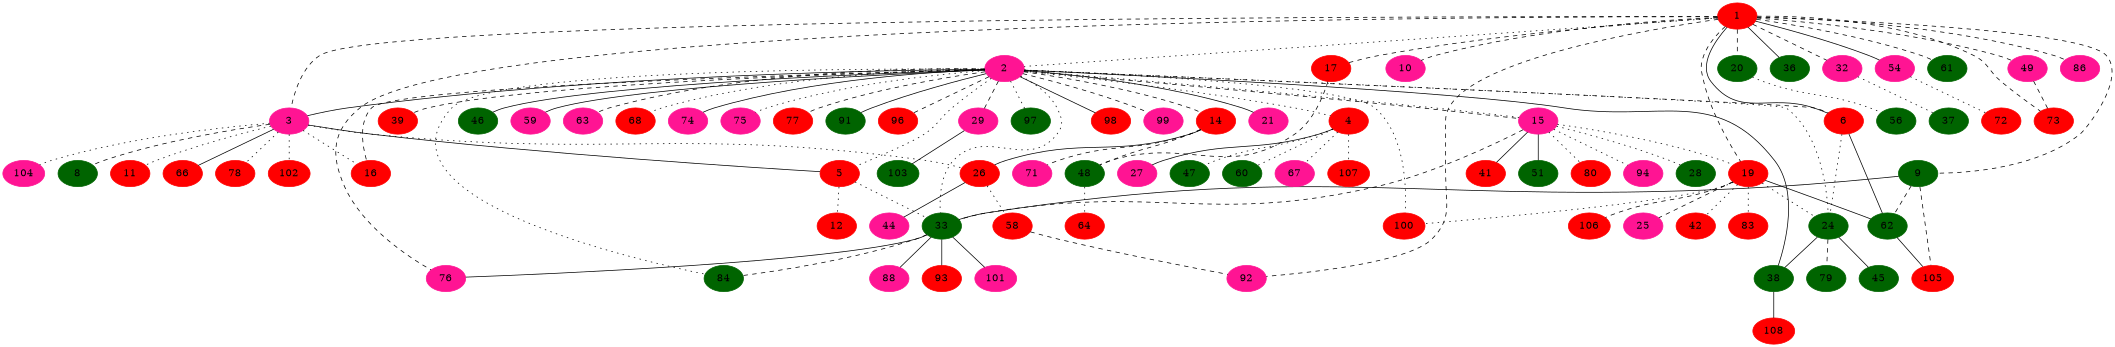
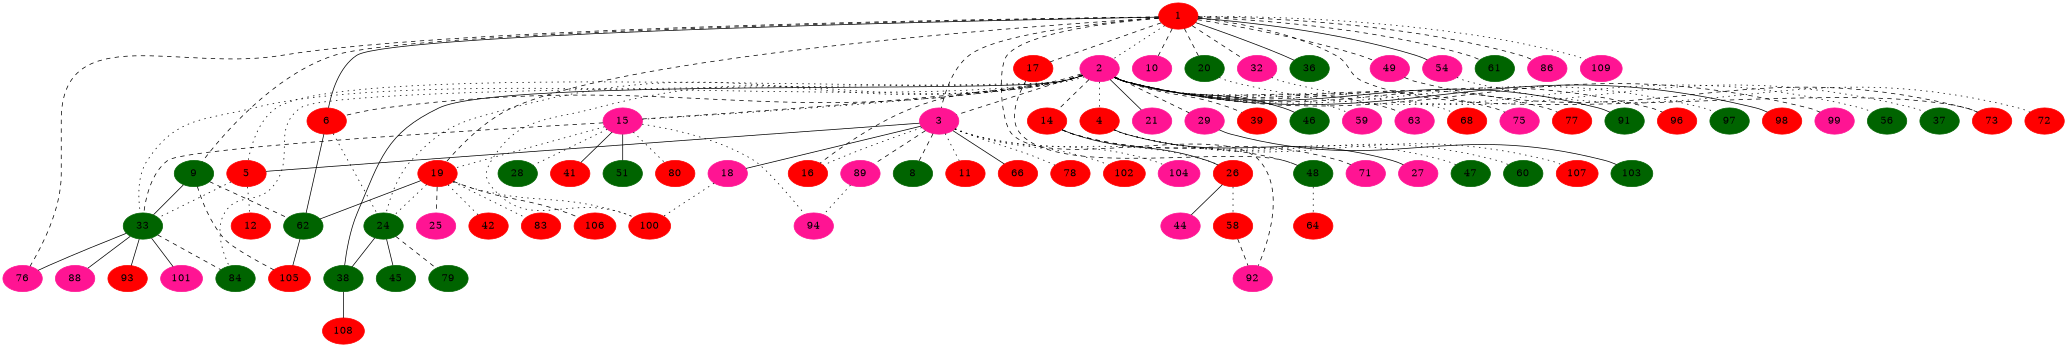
node "109": added
edge "2" -- "3": style solid -> dashed
edge "2" -- "75": style dotted -> dashed
edge "2" -- "59": style solid -> dotted
node "74": removed
node "18": added
node "89": added
node "67": removed
